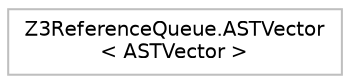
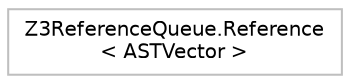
node "Z3ReferenceQueue.ASTVector < ASTVector >": label "Z3ReferenceQueue.ASTVector < ASTVector >" -> "Z3ReferenceQueue.Reference < ASTVector >"
